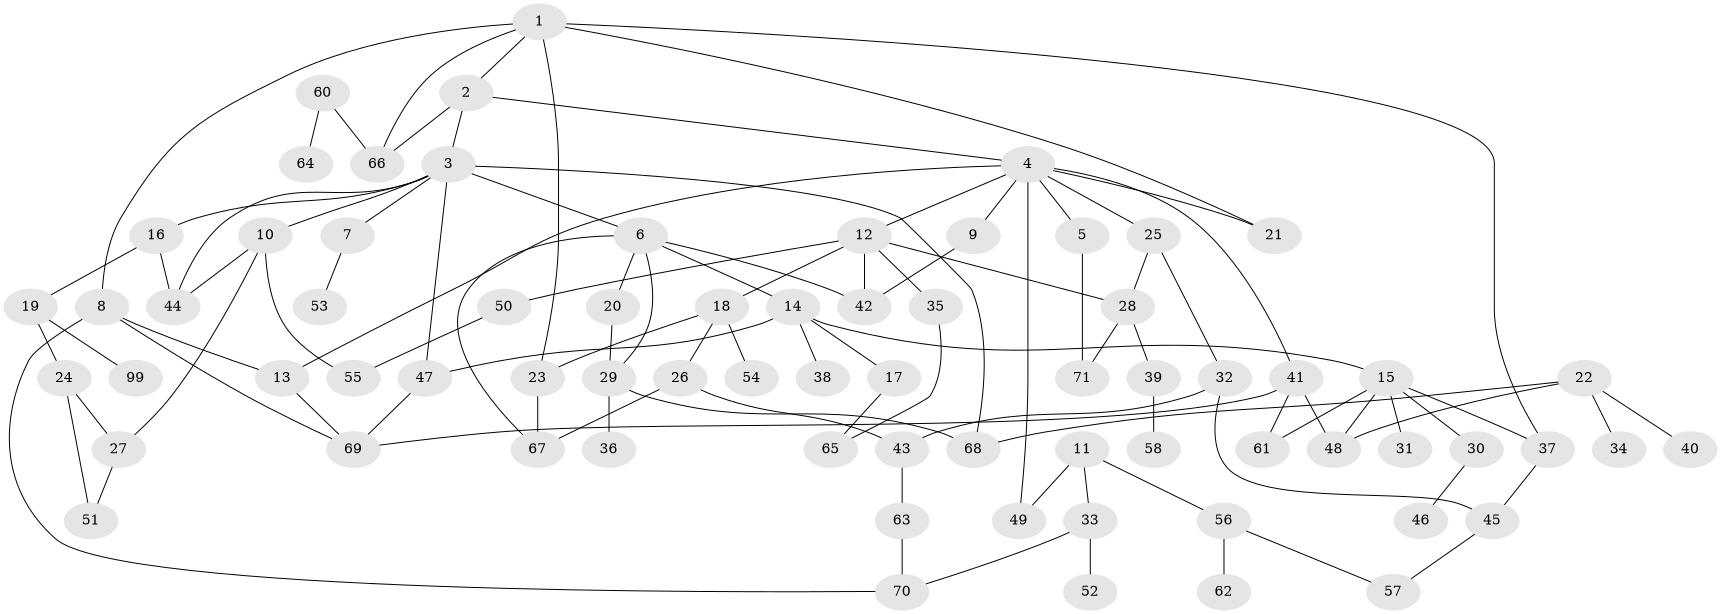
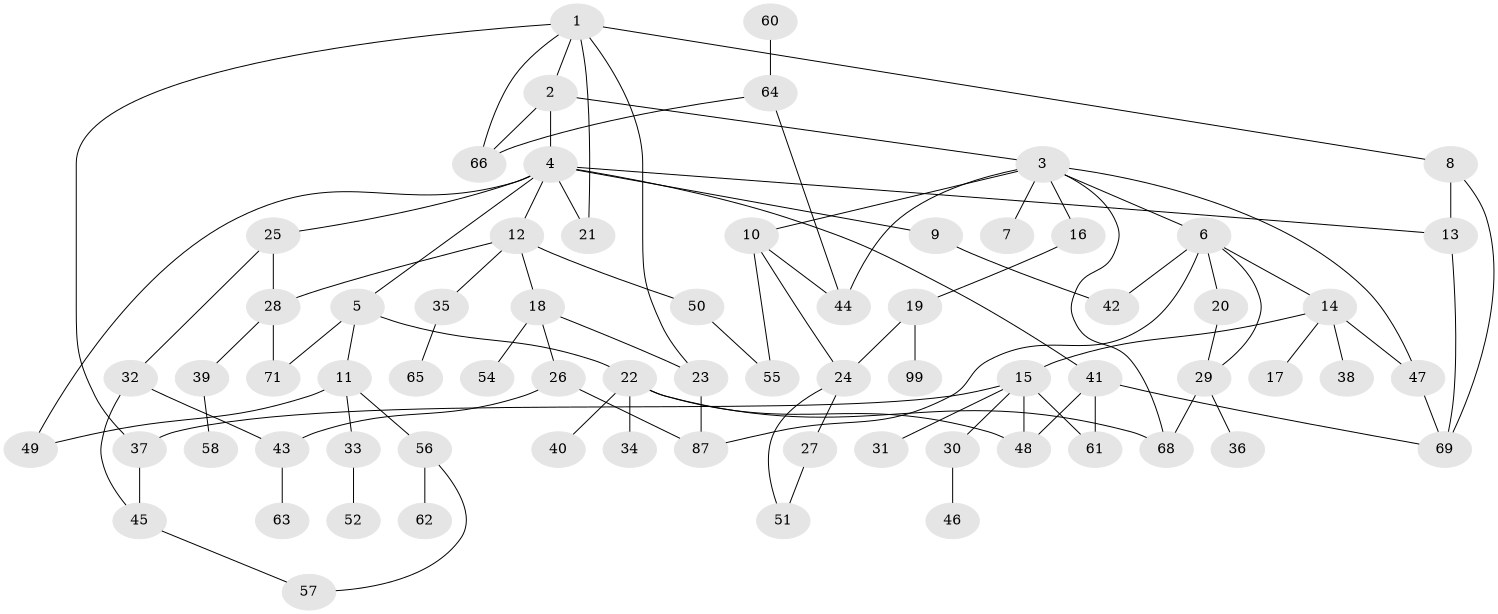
edge "60" -- "66": now "64" -- "66"
edge "16" -- "44": now "64" -- "44"
edge "12" -- "42": removed
node "53": removed
edge "5" -- "22": added
edge "5" -- "11": added
edge "10" -- "27": now "10" -- "24"
edge "17" -- "65": removed
node "67": label "67" -> "87"
node "70": removed
